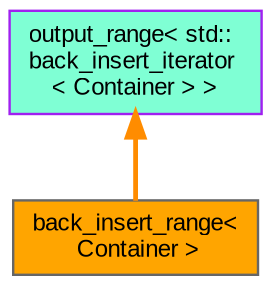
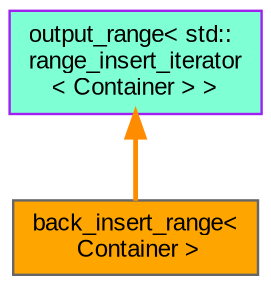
node "output_range< std:: back_insert_iterator < Container > >": label "output_range< std:: back_insert_iterator < Container > >" -> "output_range< std:: range_insert_iterator < Container > >"
